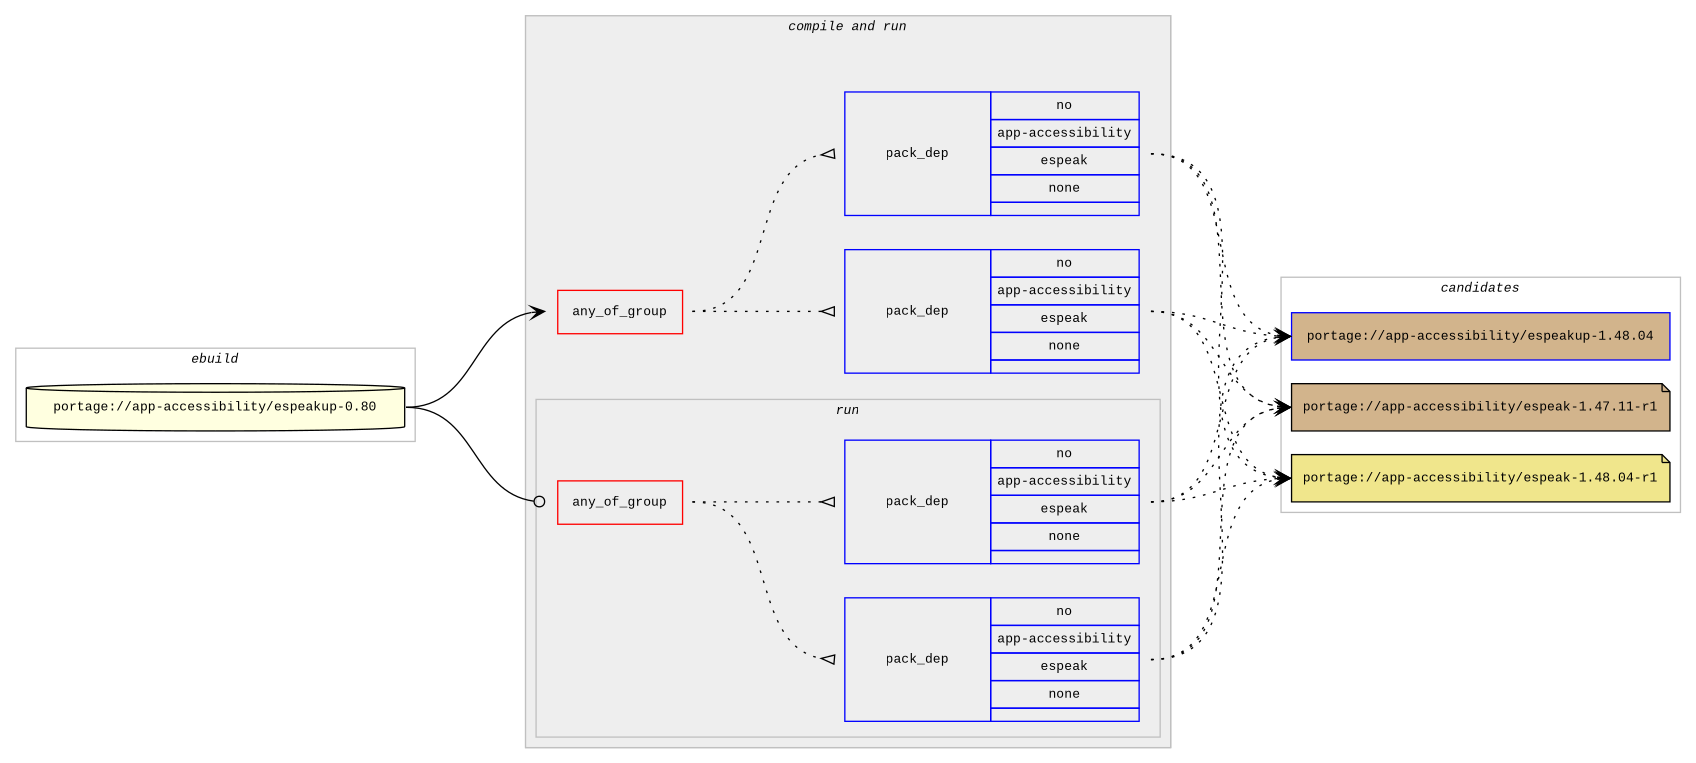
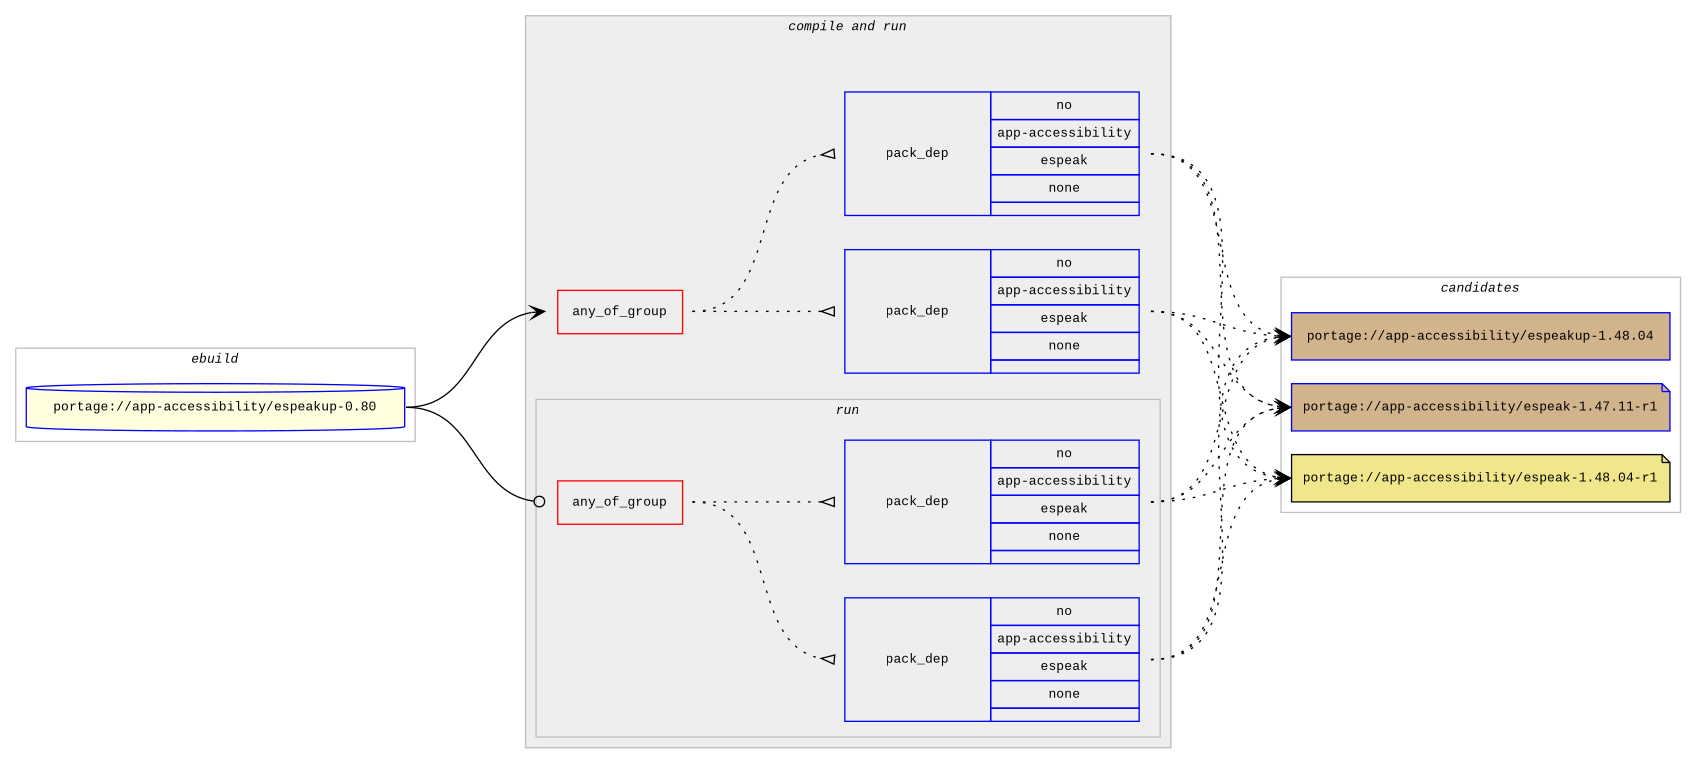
node "portage://app-accessibility/espeakup-0.80": color black -> blue
node "portage://app-accessibility/espeak-1.47.11-r1": color black -> blue
